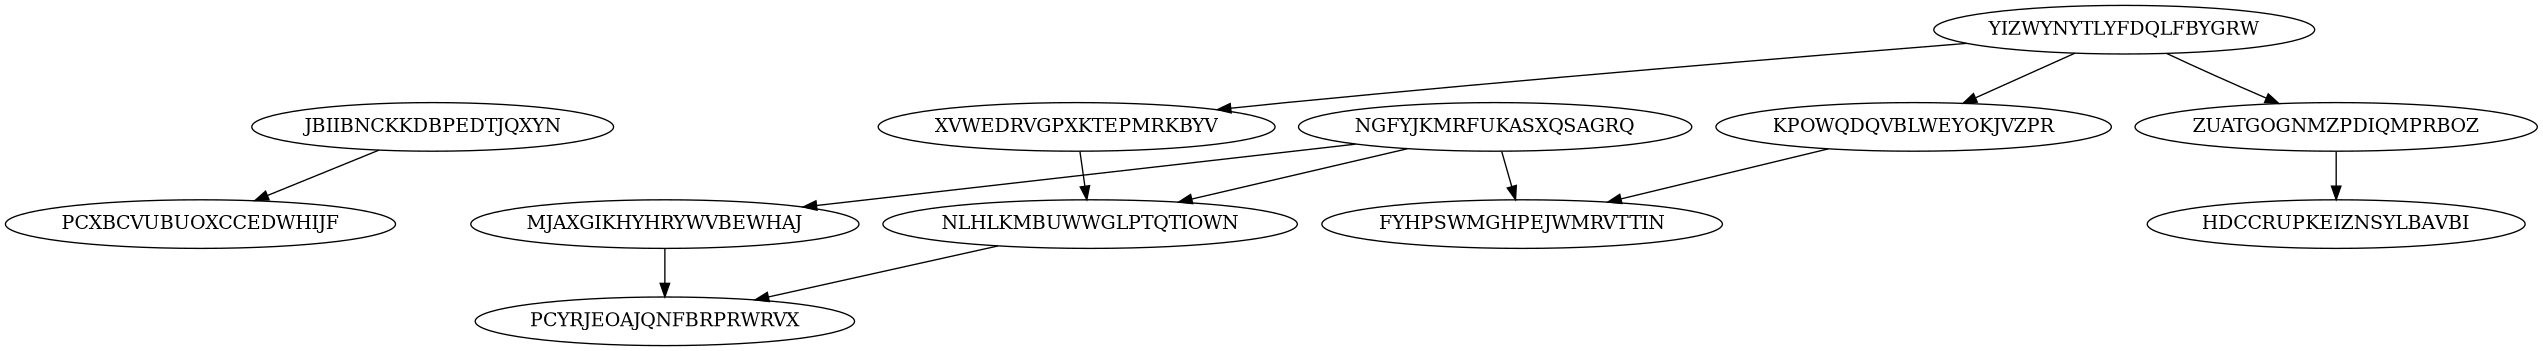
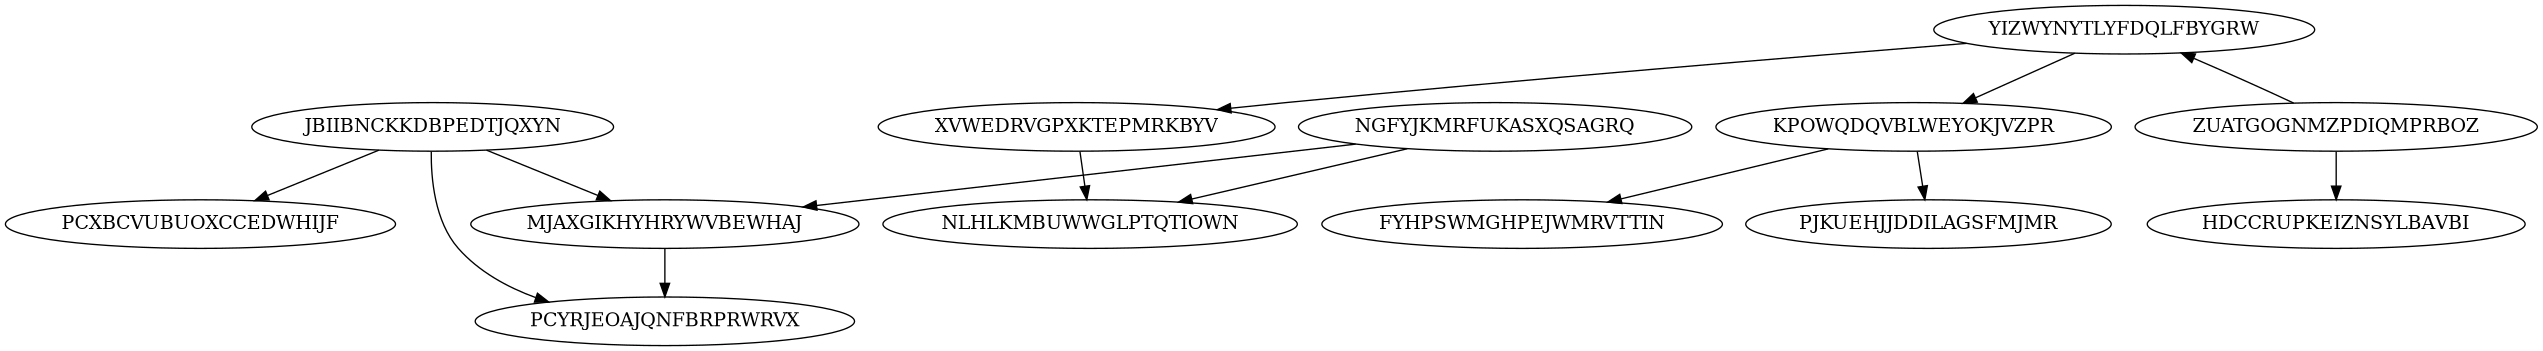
edge "YIZWYNYTLYFDQLFBYGRW" -> "ZUATGOGNMZPDIQMPRBOZ": reversed
edge "NGFYJKMRFUKASXQSAGRQ" -> "FYHPSWMGHPEJWMRVTTIN": removed
edge "JBIIBNCKKDBPEDTJQXYN" -> "MJAXGIKHYHRYWVBEWHAJ": added
node "PJKUEHJJDDILAGSFMJMR": added
edge "NLHLKMBUWWGLPTQTIOWN" -> "PCYRJEOAJQNFBRPRWRVX": now "JBIIBNCKKDBPEDTJQXYN" -> "PCYRJEOAJQNFBRPRWRVX"
